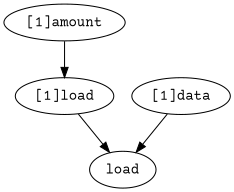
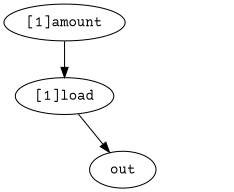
node "[1]data": removed
node "load": label "load" -> "out"
